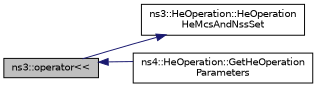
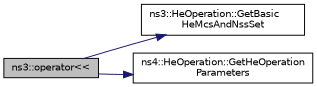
node "ns3::HeOperation::HeOperation HeMcsAndNssSet": label "ns3::HeOperation::HeOperation HeMcsAndNssSet" -> "ns3::HeOperation::GetBasic HeMcsAndNssSet"
edge "ns4::HeOperation::GetHeOperation Parameters" -> "ns3::operator<<": reversed
